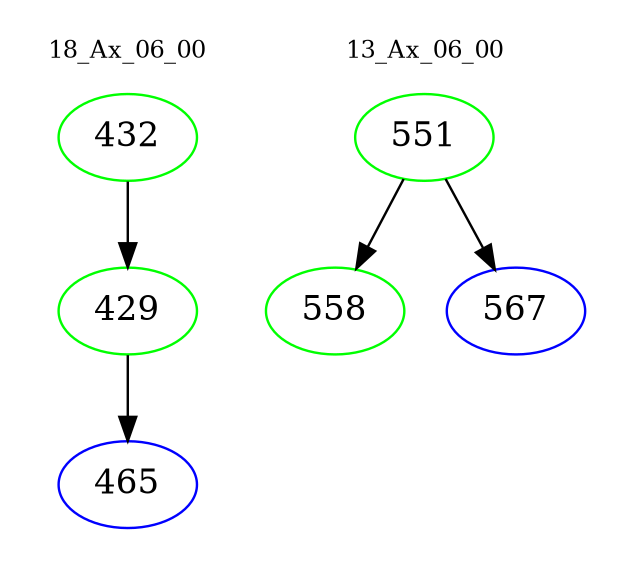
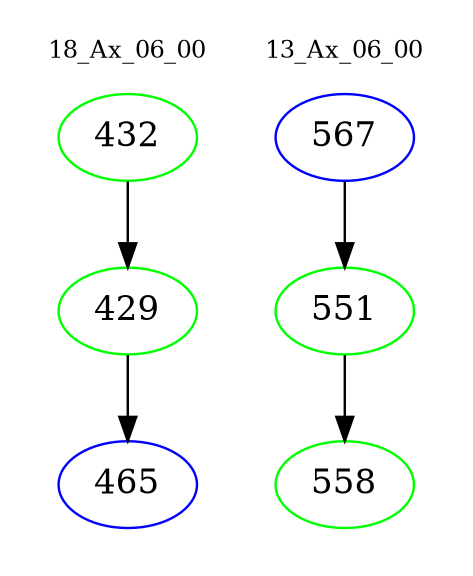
edge "551" -> "567": reversed
